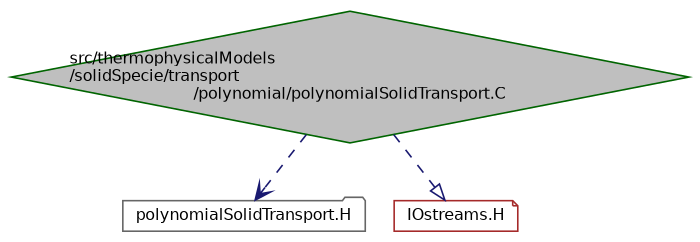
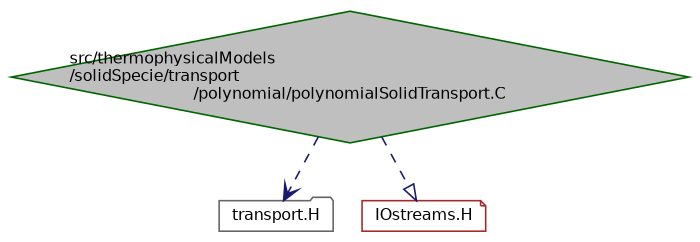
node "polynomialSolidTransport.H": label "polynomialSolidTransport.H" -> "transport.H"
